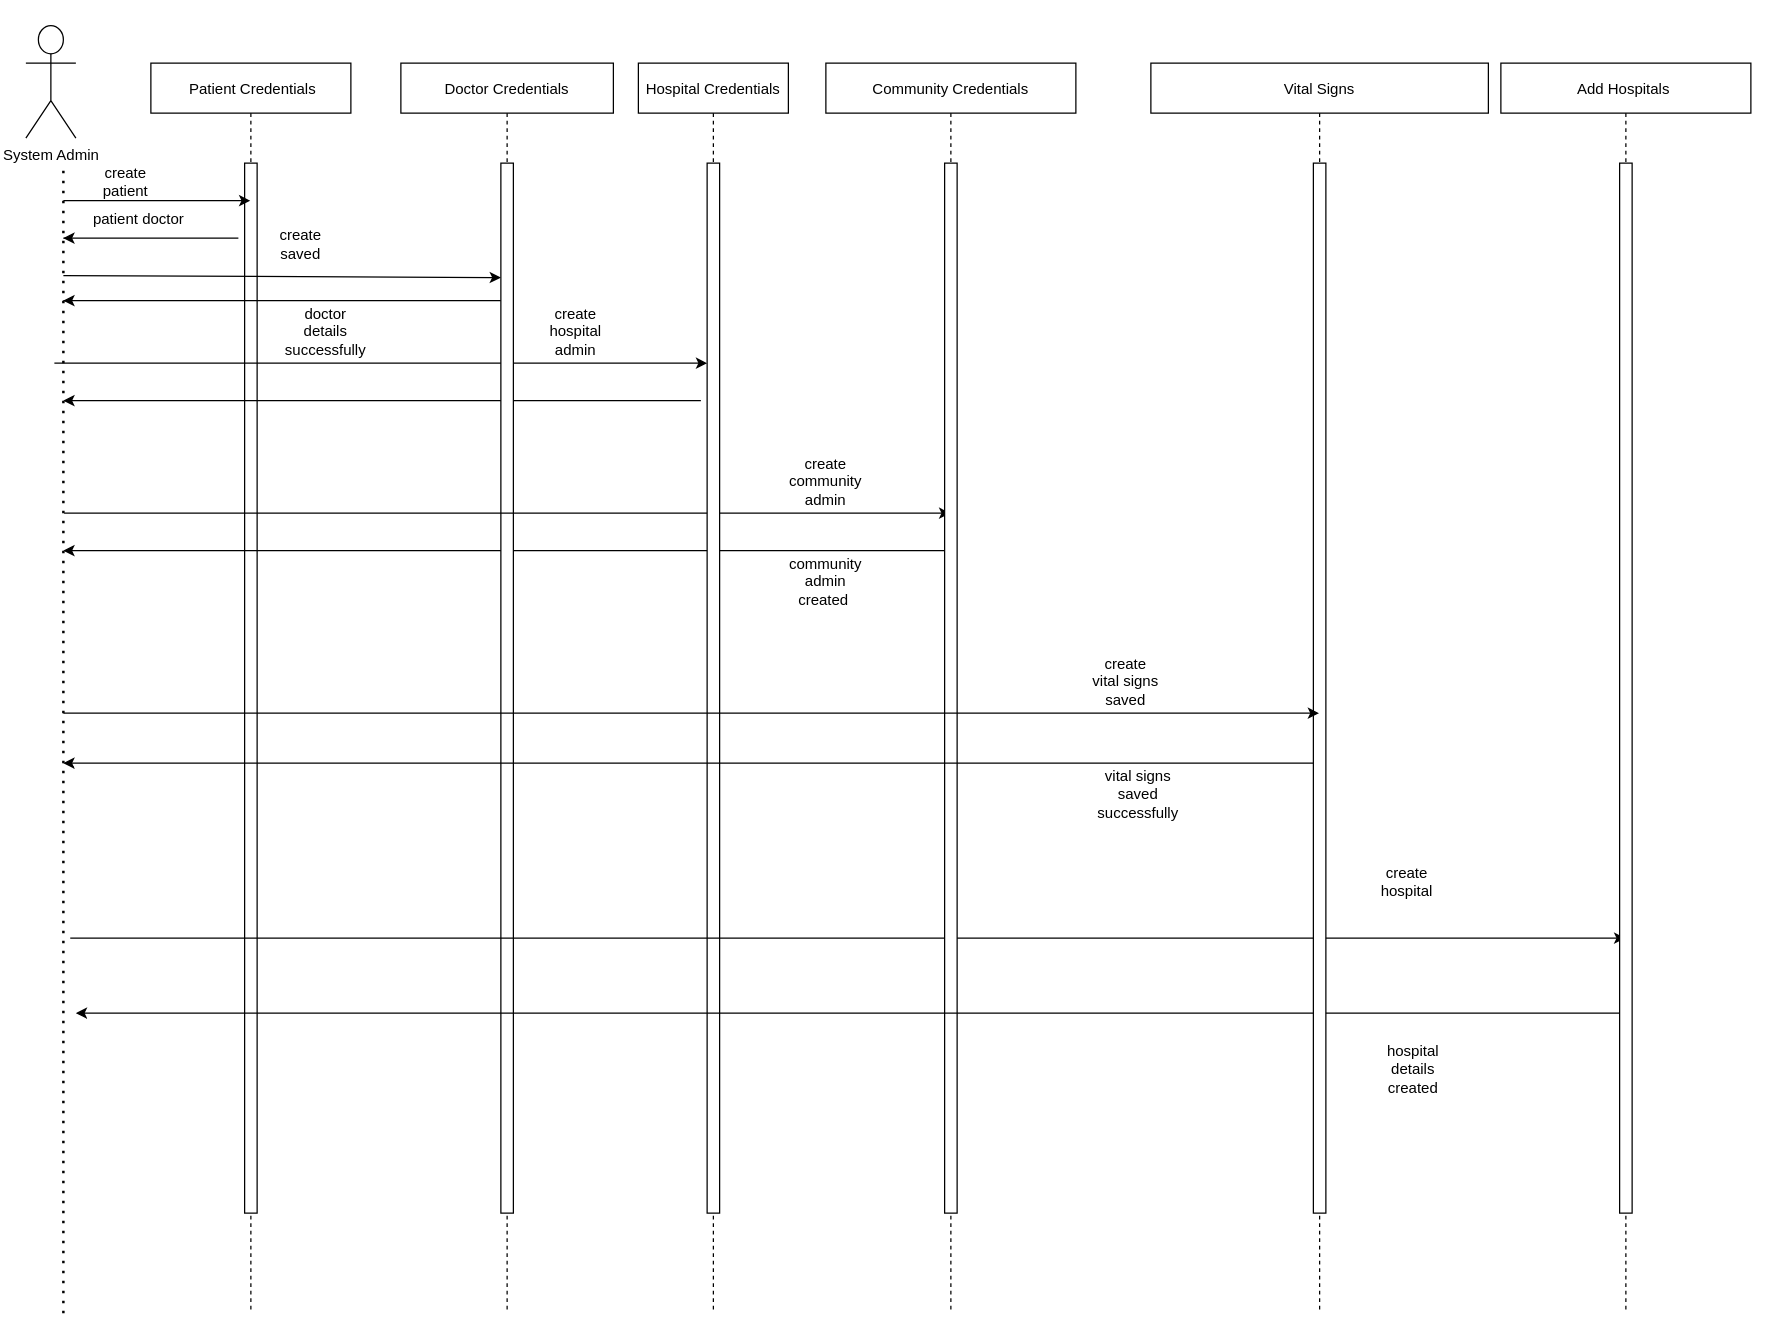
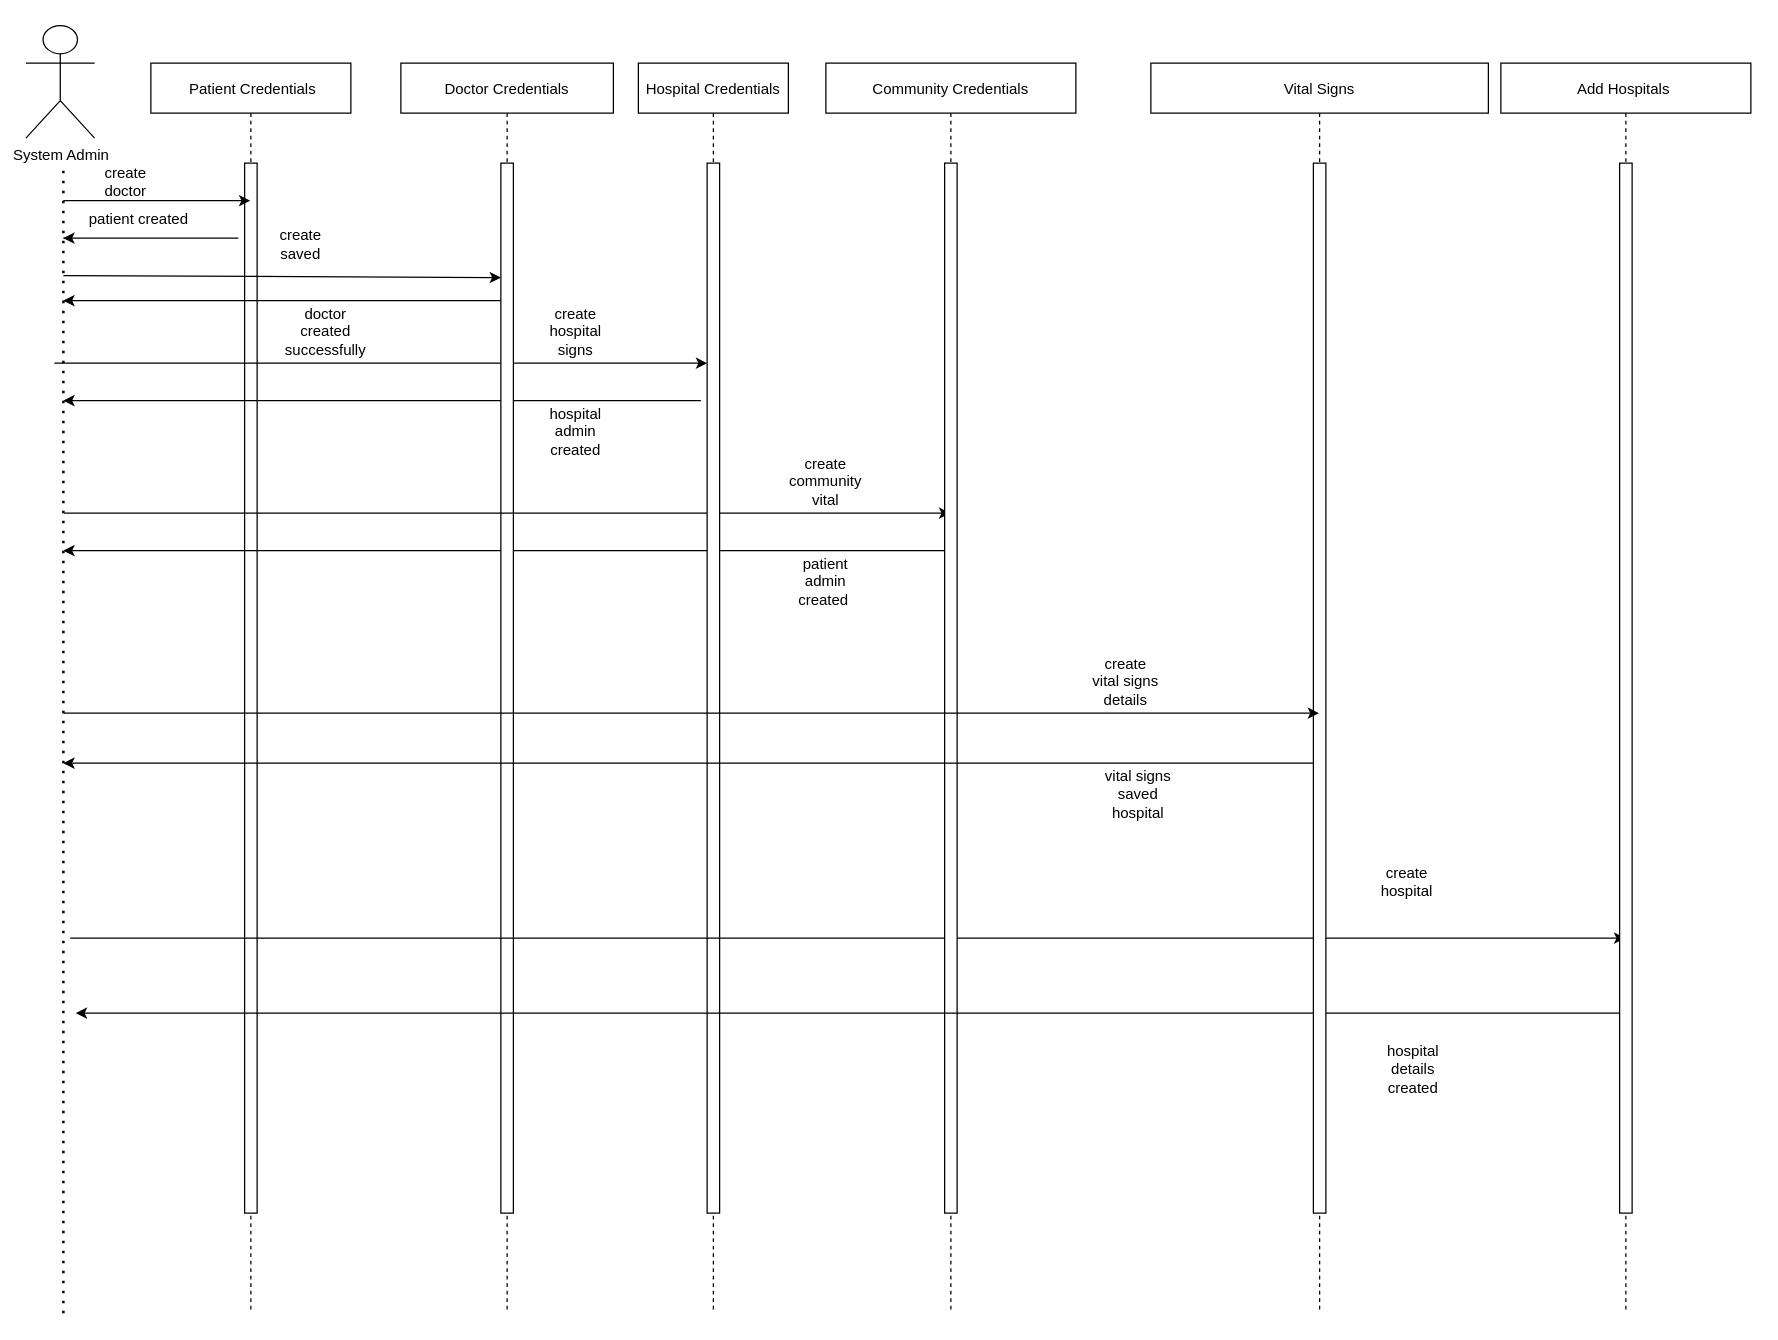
node "System Admin": size 50x113 -> 69x113
node "create patient": label "create patient" -> "create doctor"
node "patient doctor": label "patient doctor" -> "patient created"
node "doctor details successfully": label "doctor details successfully" -> "doctor created successfully"
node "create hospital admin": label "create hospital admin" -> "create hospital signs"
node "hospital admin created": added
node "create community admin": label "create community admin" -> "create community vital"
node "community admin created": label "community admin created" -> "patient admin created"
node "create vital signs saved": label "create vital signs saved" -> "create vital signs details"
node "vital signs saved successfully": label "vital signs saved successfully" -> "vital signs saved hospital"
